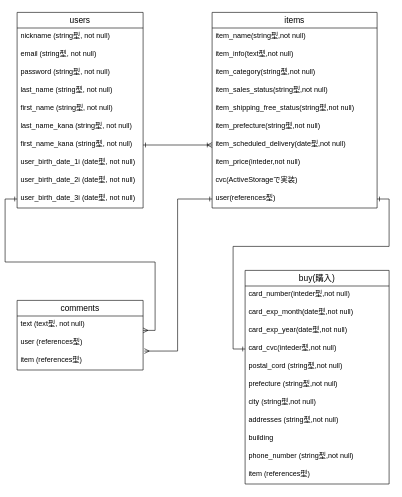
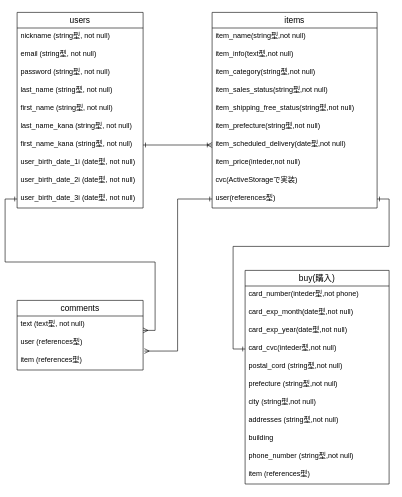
node "card_number(inteder型,not null)": label "card_number(inteder型,not null)" -> "card_number(inteder型,not phone)"
